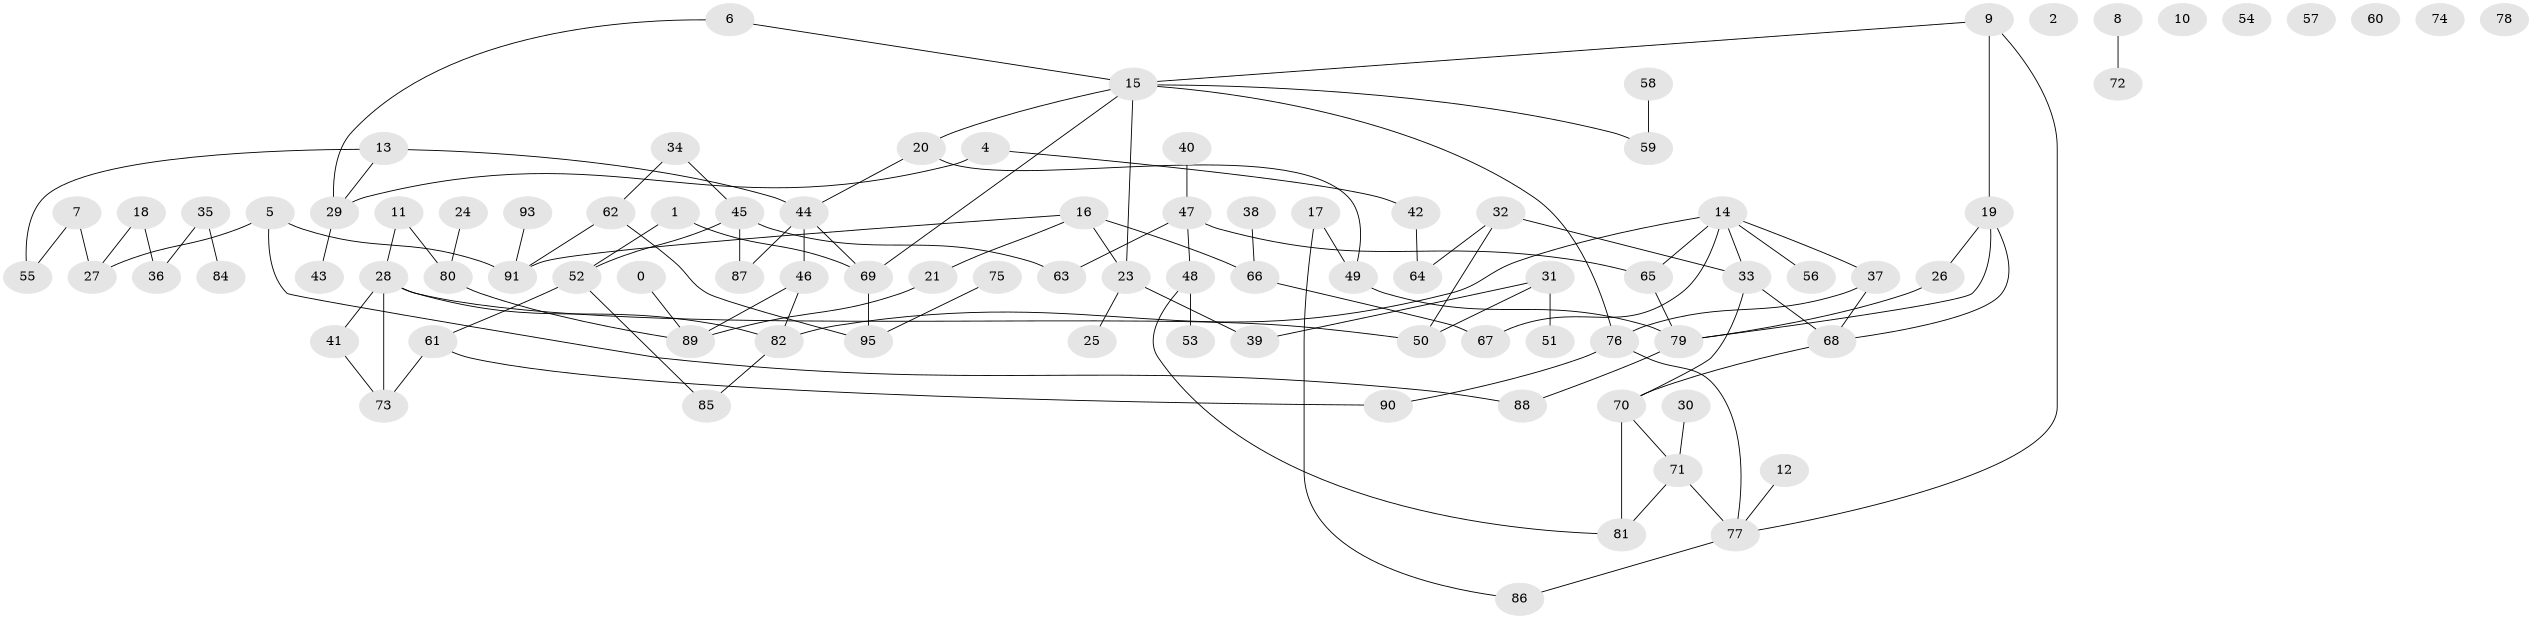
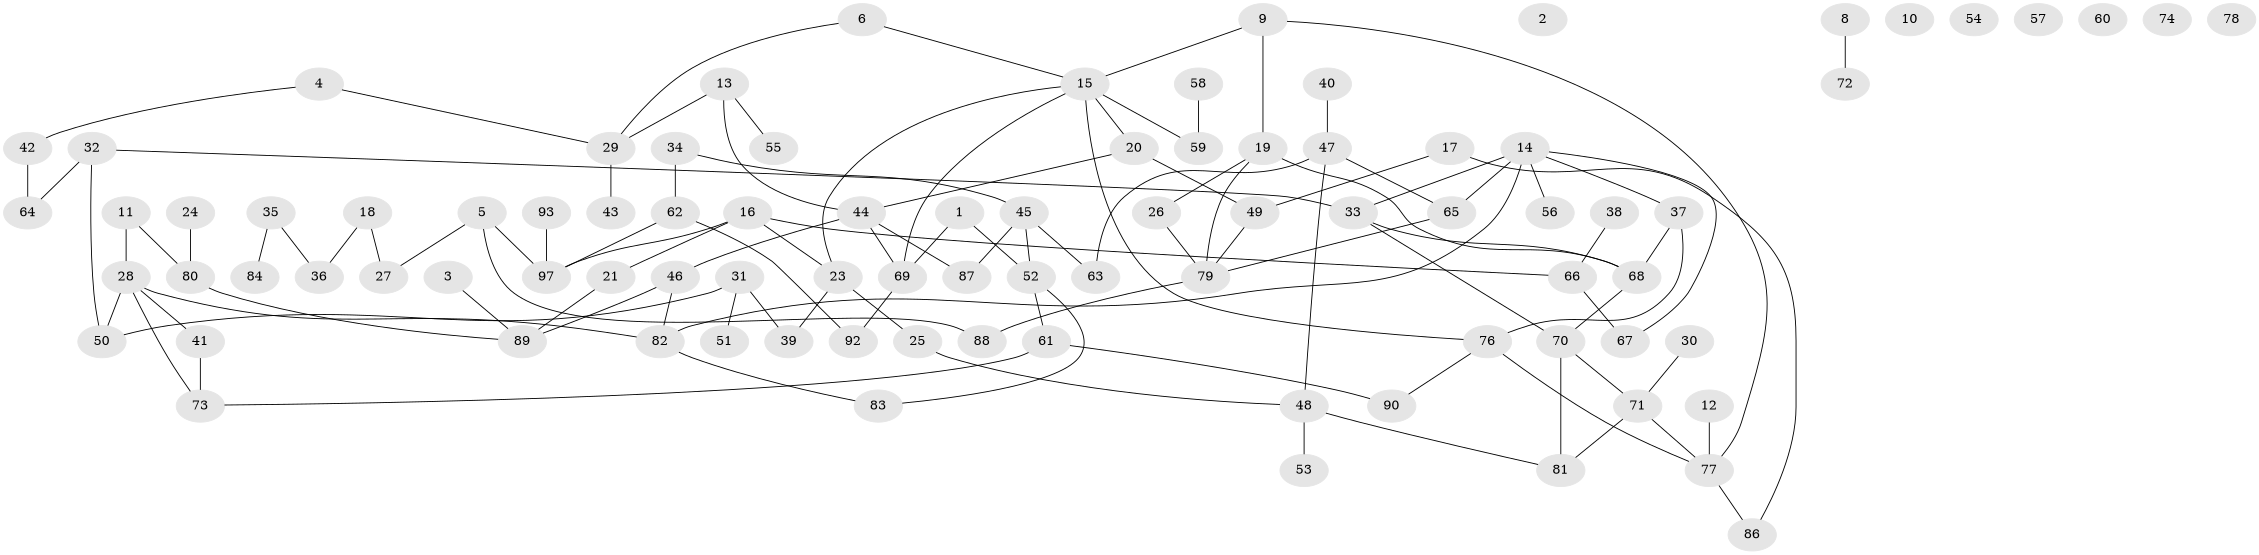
node "7": removed
node "91": label "91" -> "97"
node "0": label "0" -> "3"
node "75": removed
node "95": label "95" -> "92"
edge "25" -- "48": added
node "85": label "85" -> "83"
